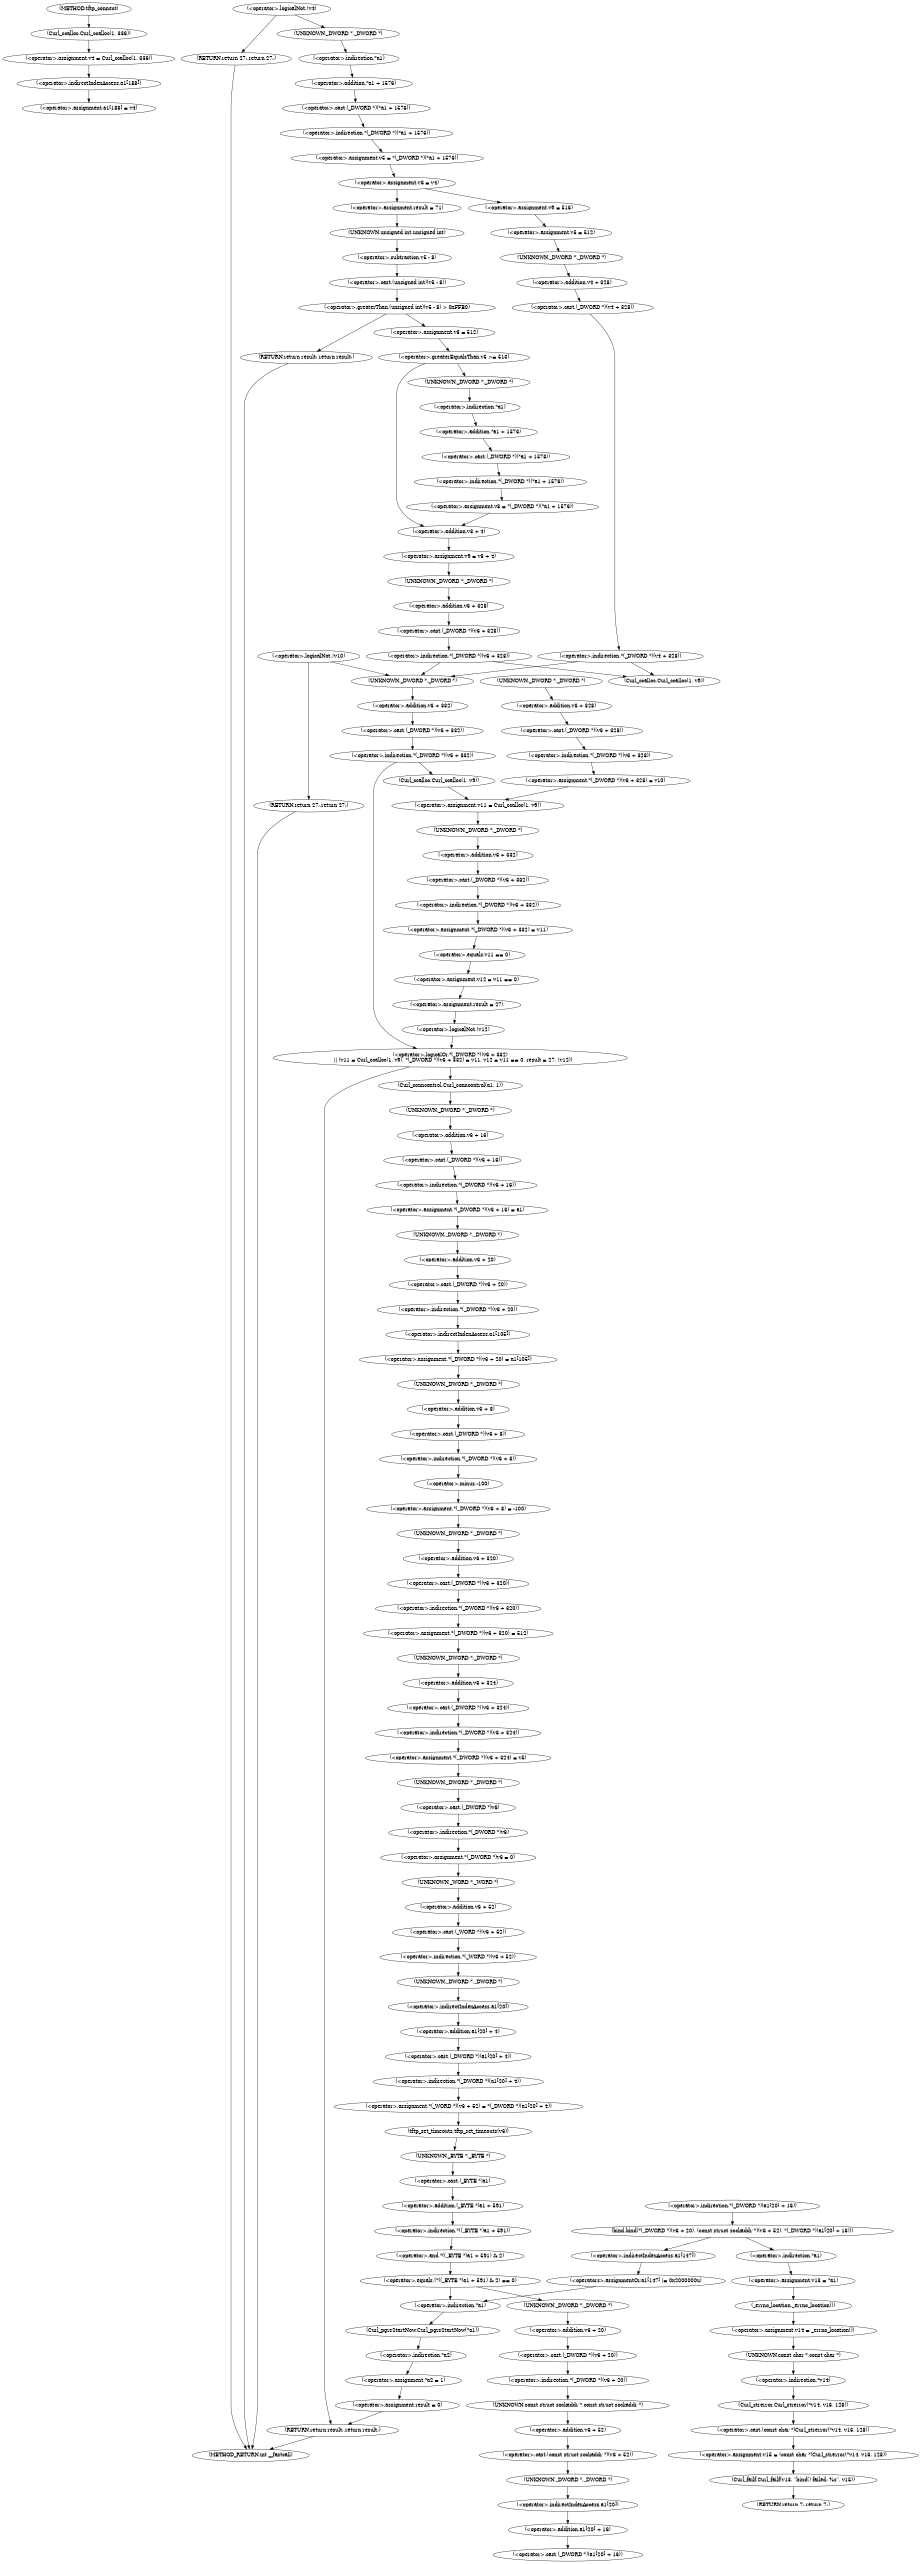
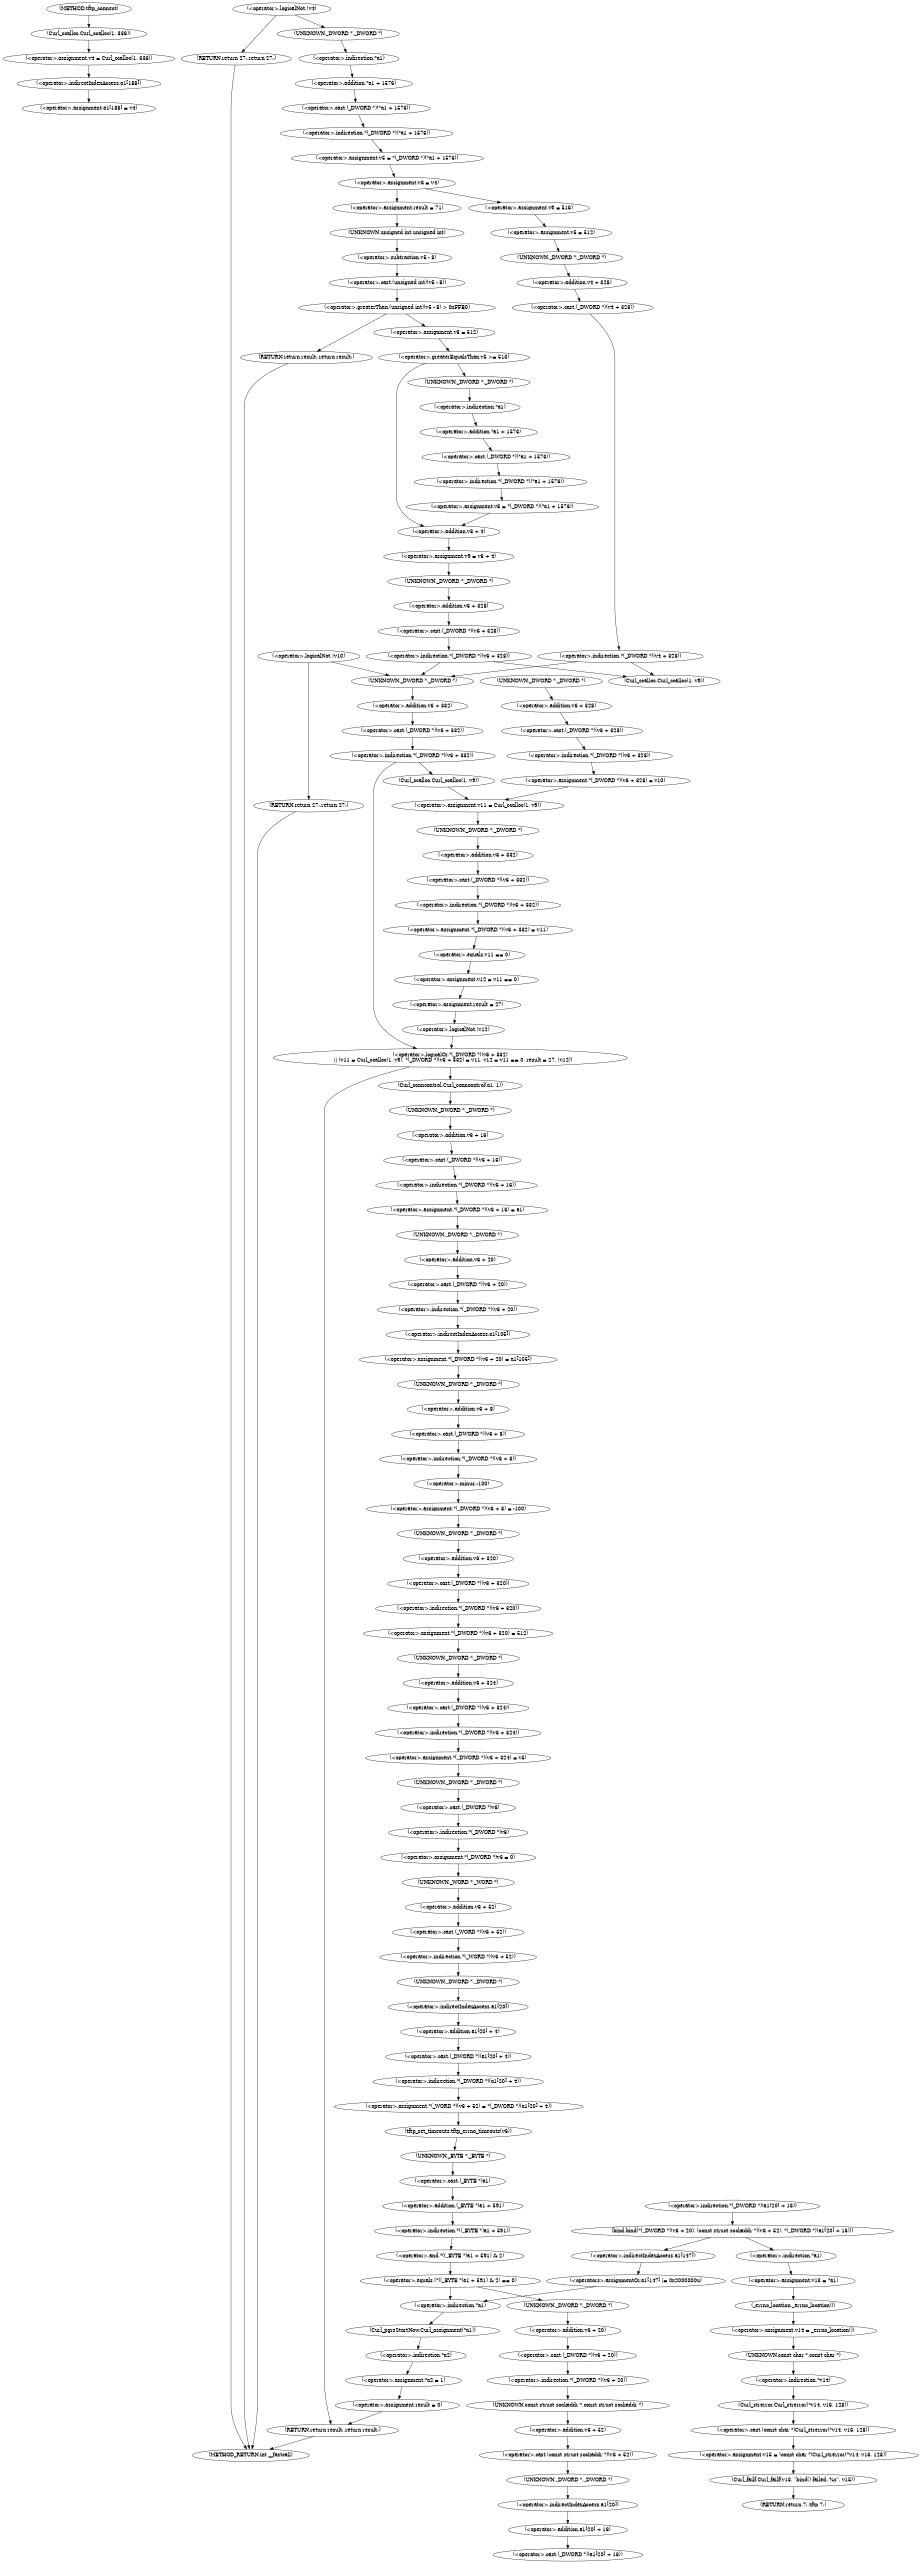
node "(tftp_set_timeouts,tftp_set_timeouts(v6))": label "(tftp_set_timeouts,tftp_set_timeouts(v6))" -> "(tftp_set_timeouts,tftp_errno_timeouts(v6))"
node "(Curl_pgrsStartNow,Curl_pgrsStartNow(*a1))": label "(Curl_pgrsStartNow,Curl_pgrsStartNow(*a1))" -> "(Curl_pgrsStartNow,Curl_assignment(*a1))"
node "(RETURN,return 7;,return 7;)": label "(RETURN,return 7;,return 7;)" -> "(RETURN,return 7;,tftp 7;)"
